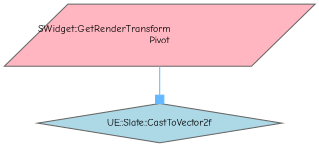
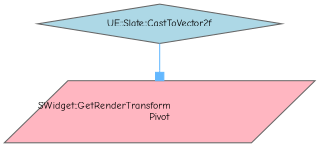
edge "SWidget::GetRenderTransform Pivot" -> "UE::Slate::CastToVector2f": reversed
